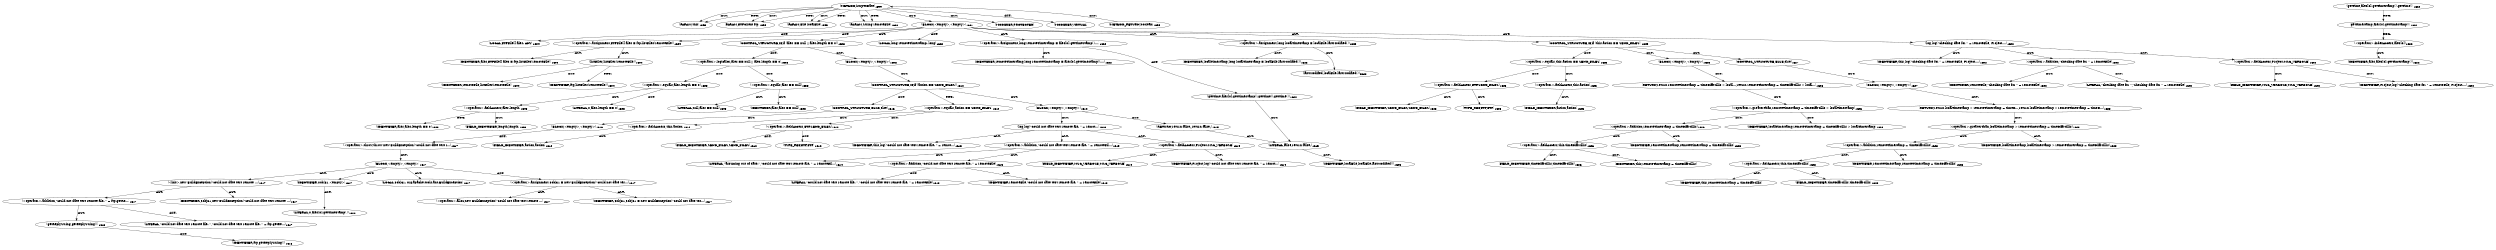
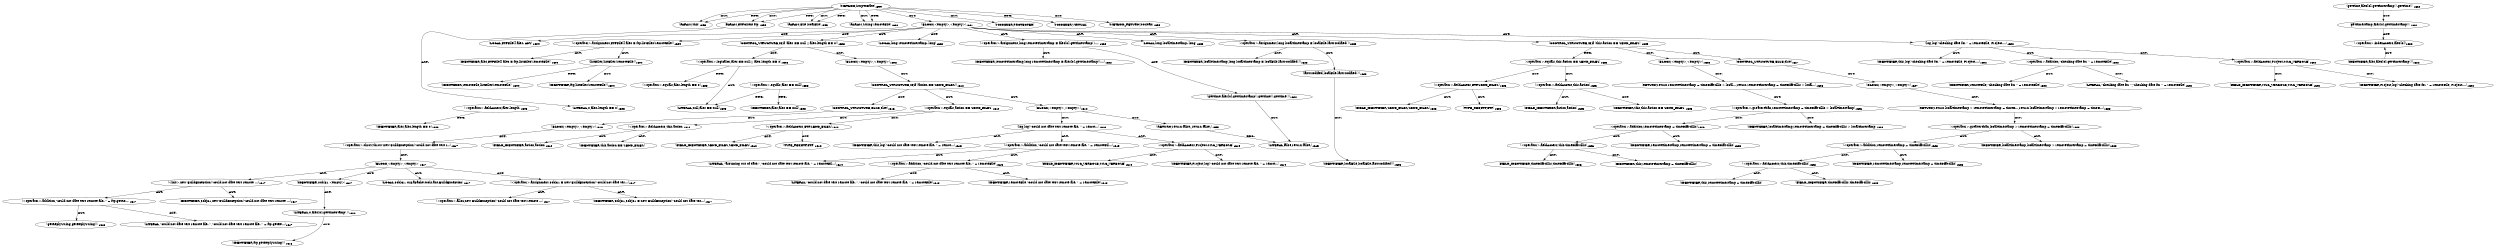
edge "(METHOD_RETURN,boolean)" -> "(METHOD,isUpToDate)": reversed
edge "(METHOD,isUpToDate)" -> "(MODIFIER,VIRTUAL)": label "AST: " -> "DDG: "
edge "(getTime,files[0].getTimestamp().getTime())" -> "(getTimestamp,files[0].getTimestamp())": label "DDG: " -> "AST: "
edge "(getTimestamp,files[0].getTimestamp())" -> "(<operator>.indexAccess,files[0])": label "DDG: " -> "AST: "
node "(LOCAL,long localTimestamp: long)": added
edge "(<operator>.indexAccess,files[0])" -> "(IDENTIFIER,files,files[0].getTimestamp())": reversed
edge "(CONTROL_STRUCTURE,IF,if (this.action == SEND_FILES))" -> "(<operator>.equals,this.action == SEND_FILES)": label "AST: " -> "DDG: "
edge "(<operator>.logicalOr,files == null || files.length == 0)" -> "(<operator>.equals,files == null)": now "(<operator>.logicalOr,files == null || files.length == 0)" -> "(LITERAL,null,files == null)"
node "(lastModified,localFile.lastModified())": text "5623" -> "1623"
edge "(listFiles,listFiles(remoteFile))" -> "(IDENTIFIER,remoteFile,listFiles(remoteFile))": label "AST: " -> "DDG: "
edge "(listFiles,listFiles(remoteFile))" -> "(IDENTIFIER,ftp,listFiles(remoteFile))": label "DDG: " -> "AST: "
edge "(<operator>.logicalOr,files == null || files.length == 0)" -> "(<operator>.equals,files.length == 0)": label "AST: " -> "DDG: "
edge "(<operator>.equals,files.length == 0)" -> "(<operator>.fieldAccess,files.length)": removed, label "AST:"
edge "(<operator>.equals,files.length == 0)" -> "(LITERAL,0,files.length == 0)": now "(PARAM,FTPClient ftp)" -> "(LITERAL,0,files.length == 0)"
edge "(<operator>.equals,files == null)" -> "(LITERAL,null,files == null)": label "AST: " -> "DDG: "
edge "(<operator>.equals,files == null)" -> "(IDENTIFIER,files,files == null)": label "AST: " -> "DDG: "
edge "(CONTROL_STRUCTURE,IF,if (action == SEND_FILES))" -> "(<operator>.equals,action == SEND_FILES)": label "DDG: " -> "AST: "
node "(IDENTIFIER,this,this.action == SEND_FILES)": added
node "(FIELD_IDENTIFIER,length,length)": removed
node "(RETURN,return false;,return false;)": text "1615" -> "1695"
edge "(RETURN,return false;,return false;)" -> "(LITERAL,false,return false;)": label "AST: " -> "DDG: "
node "(IDENTIFIER,this,action == SEND_FILES)": added
edge "(LITERAL,false,return false;)" -> "(IDENTIFIER,localFile,localFile.lastModified())": now "(lastModified,localFile.lastModified())" -> "(IDENTIFIER,localFile,localFile.lastModified())"
edge "(getReplyString,getReplyString())" -> "(IDENTIFIER,ftp,getReplyString())": now "(LITERAL,0,files[0].getTimestamp())" -> "(IDENTIFIER,ftp,getReplyString())"
